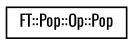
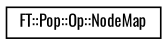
node "FT::Pop::Op::Pop": label "FT::Pop::Op::Pop" -> "FT::Pop::Op::NodeMap"
